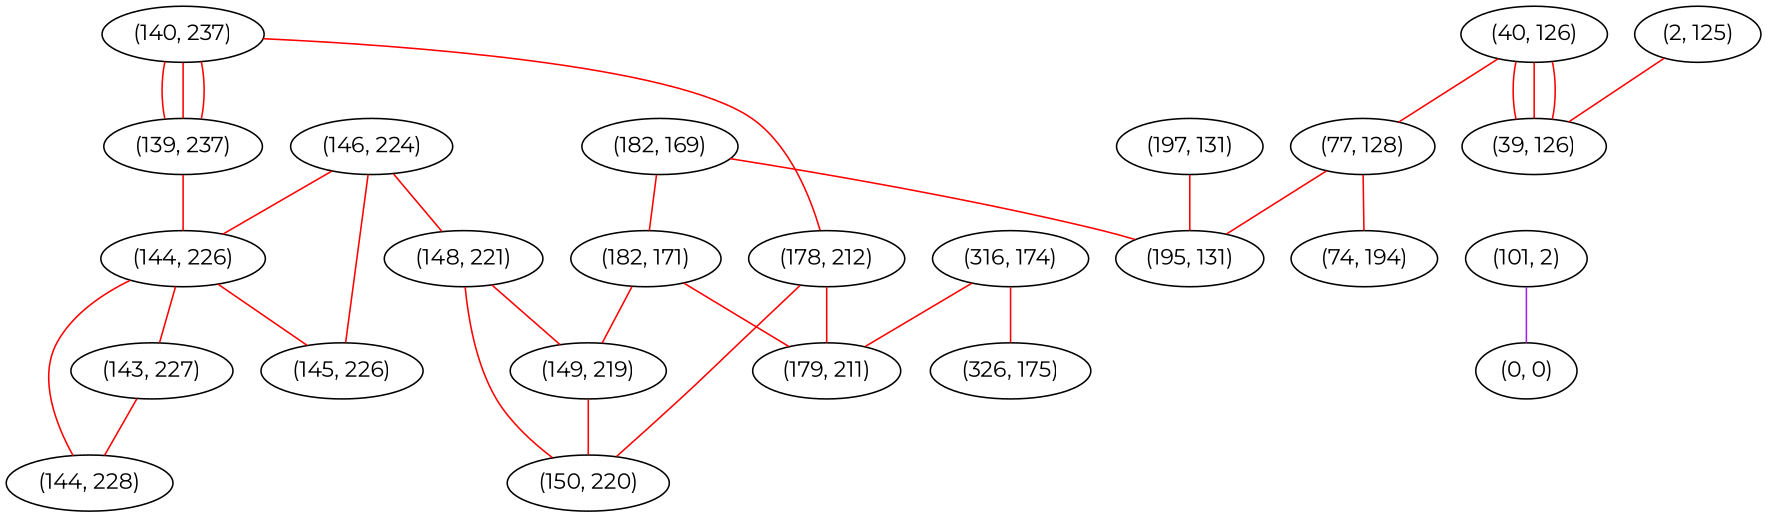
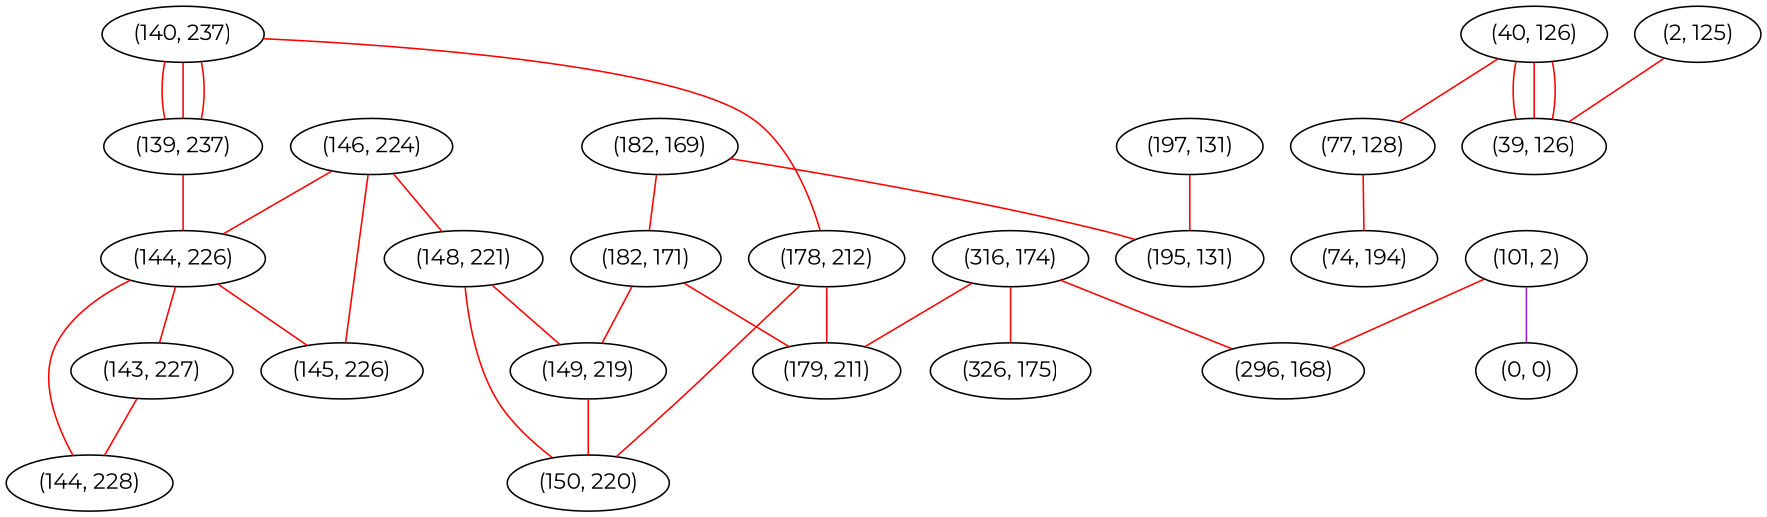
edge "(77, 128)" -- "(195, 131)": removed
node "(296, 168)": added
